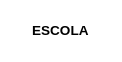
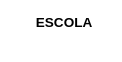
node "ESCOLA": moved (60, 30) -> (64, 23)
